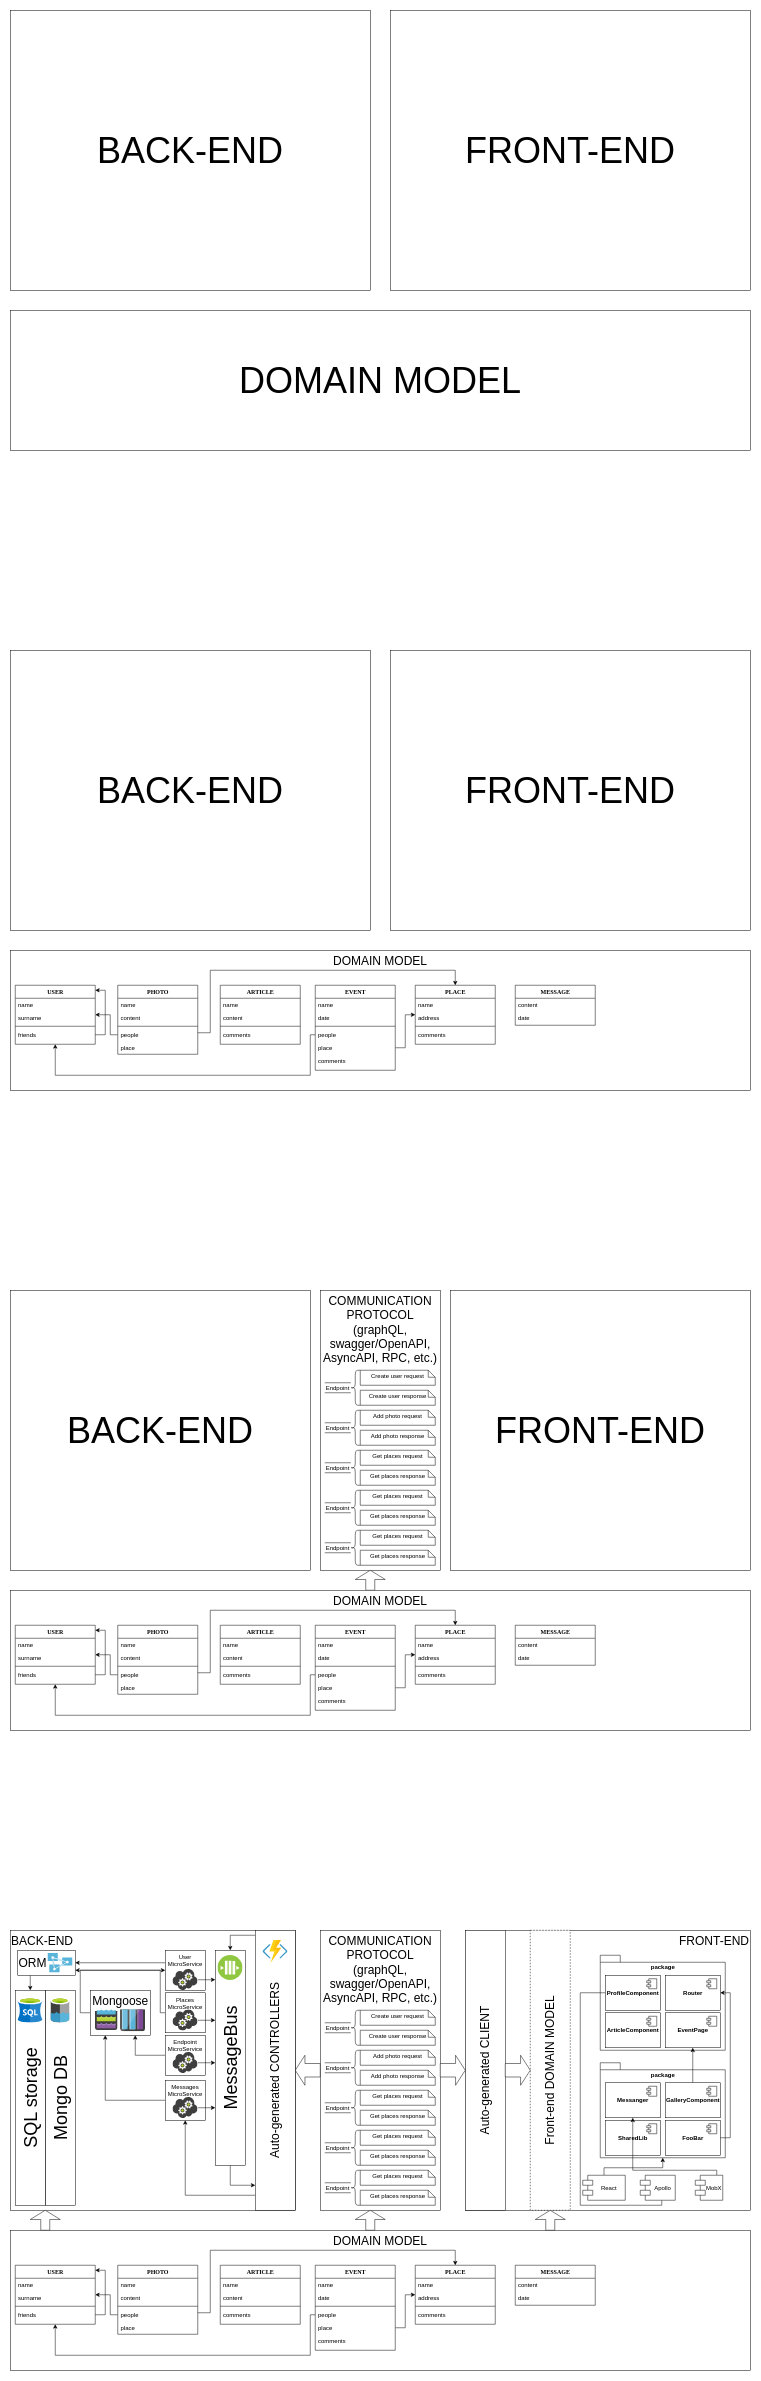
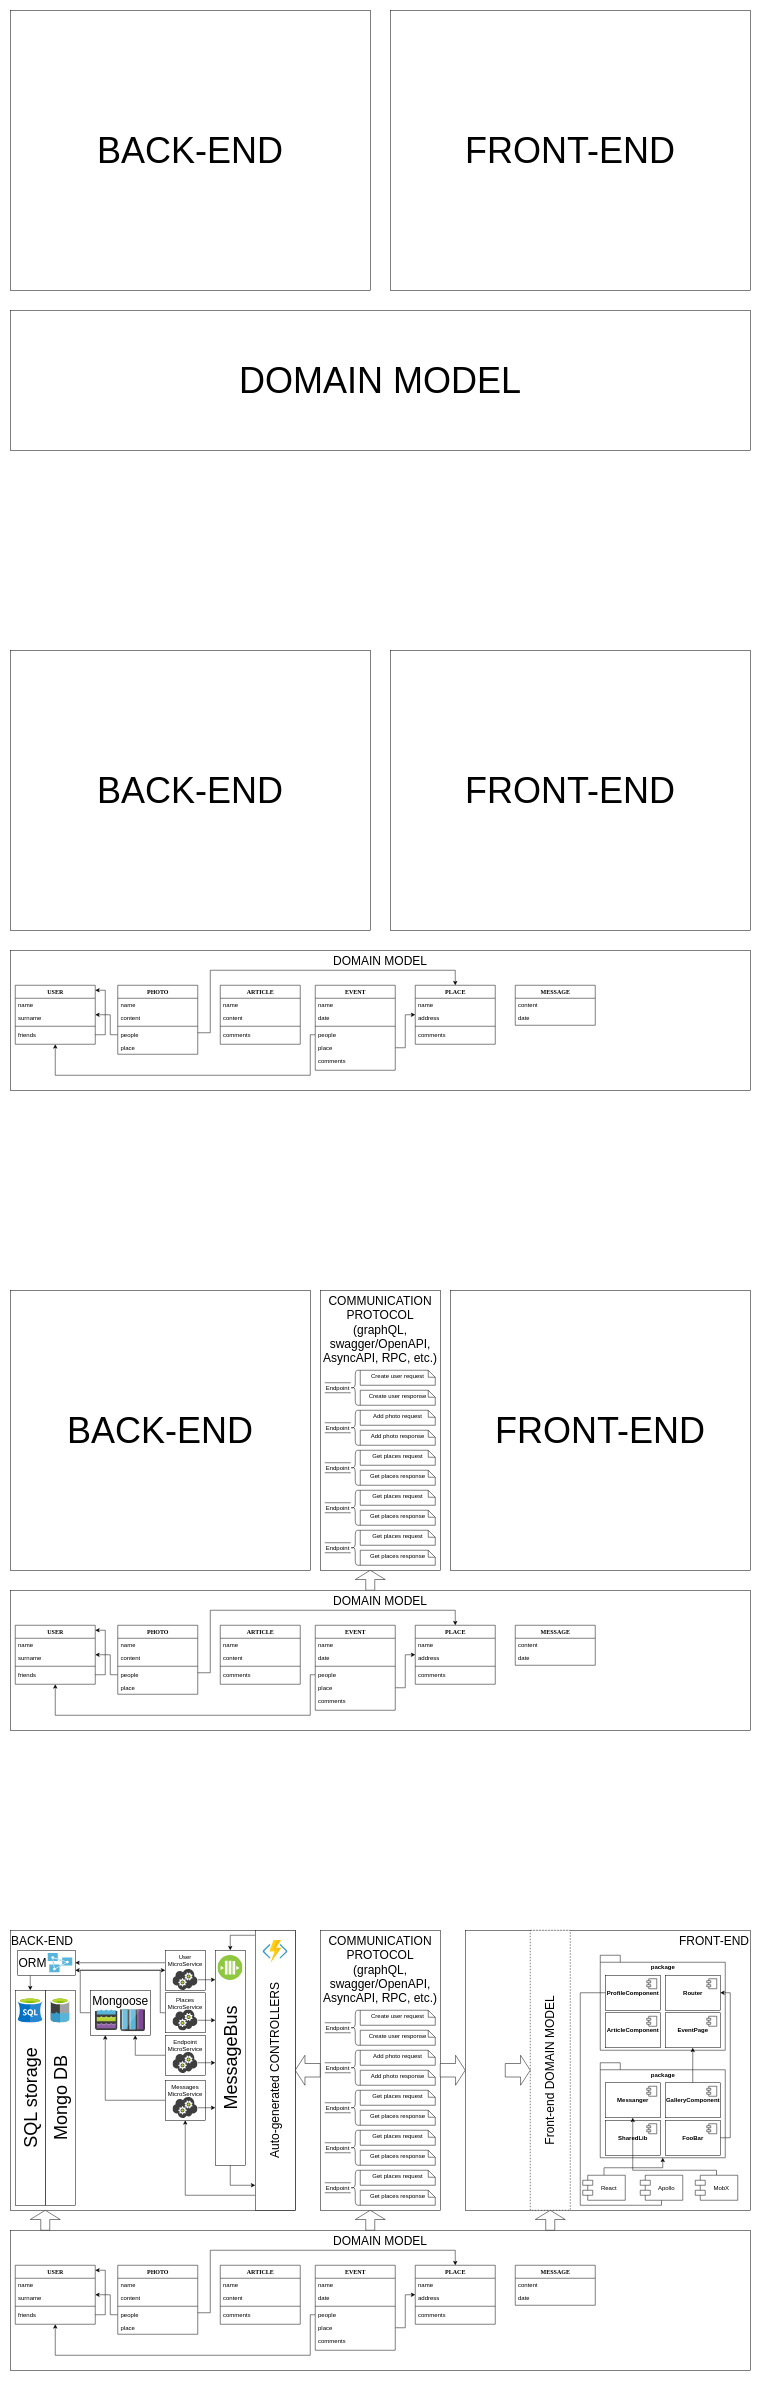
node "Auto-generated CLIENT": removed
node "Apollo": size 35x25 -> 43x25
node "MobX": size 28x25 -> 43x25
